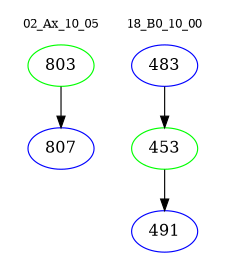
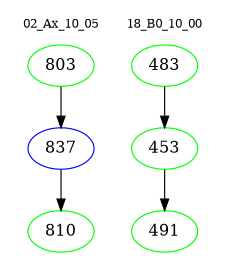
node "483": color blue -> green
node "807": label "807" -> "837"
node "810": added
node "491": color blue -> green
